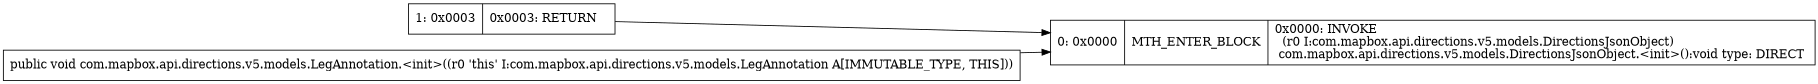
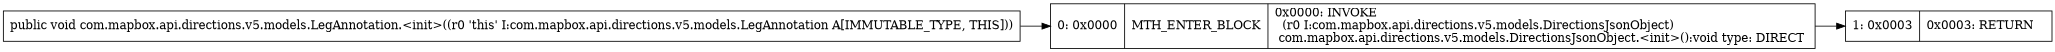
edge "1: 0x0003" -> "0: 0x0000": reversed
